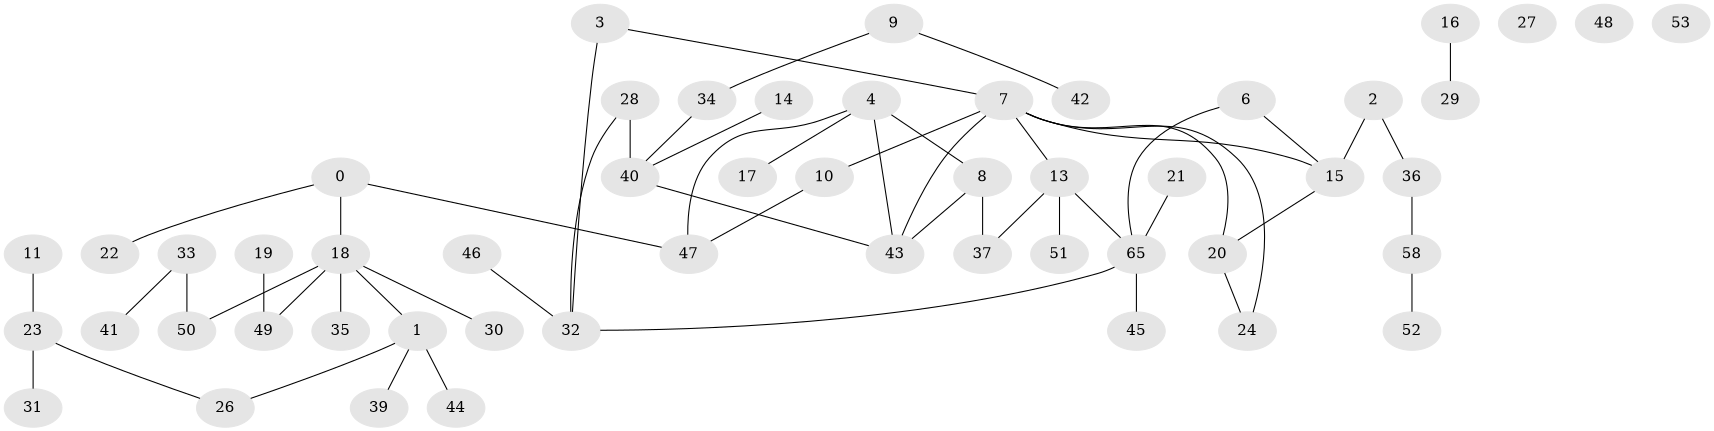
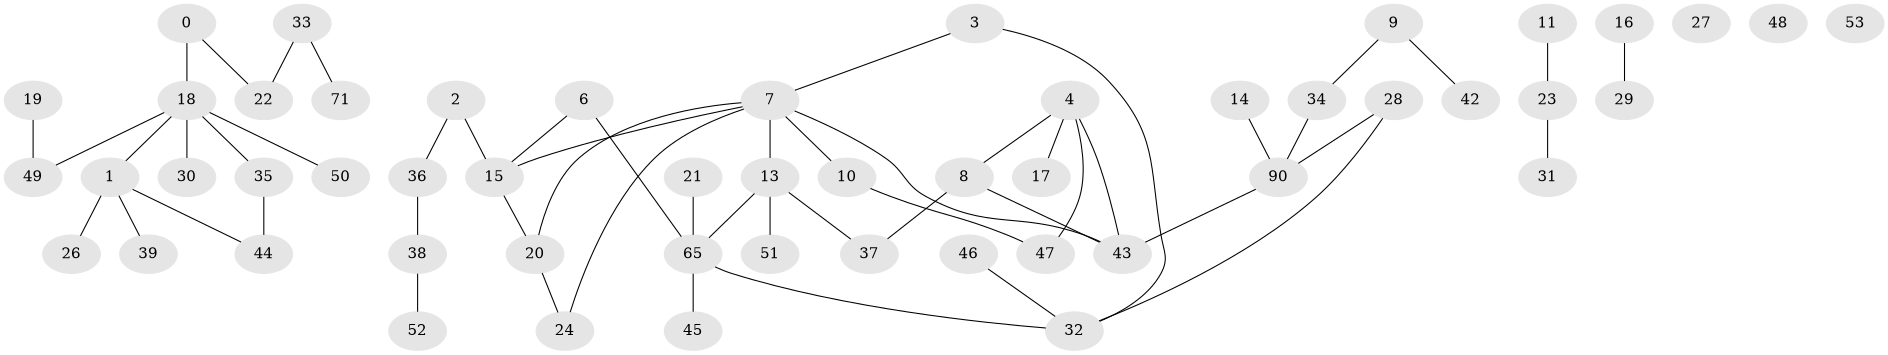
node "40": label "40" -> "90"
edge "35" -- "44": added
edge "0" -- "47": removed
node "58": label "58" -> "38"
edge "33" -- "50": now "33" -- "22"
node "41": label "41" -> "71"
edge "23" -- "26": removed
